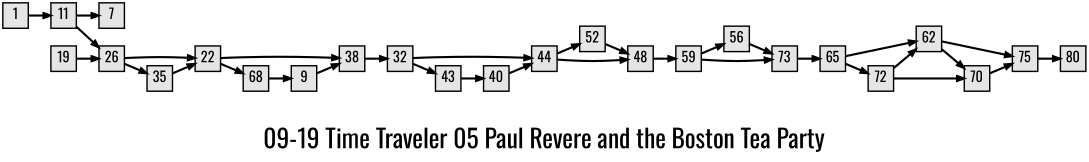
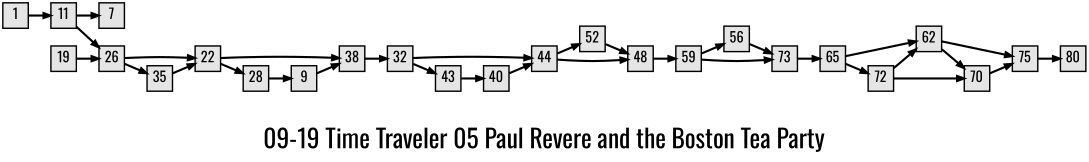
node "68": label "68" -> "28"
